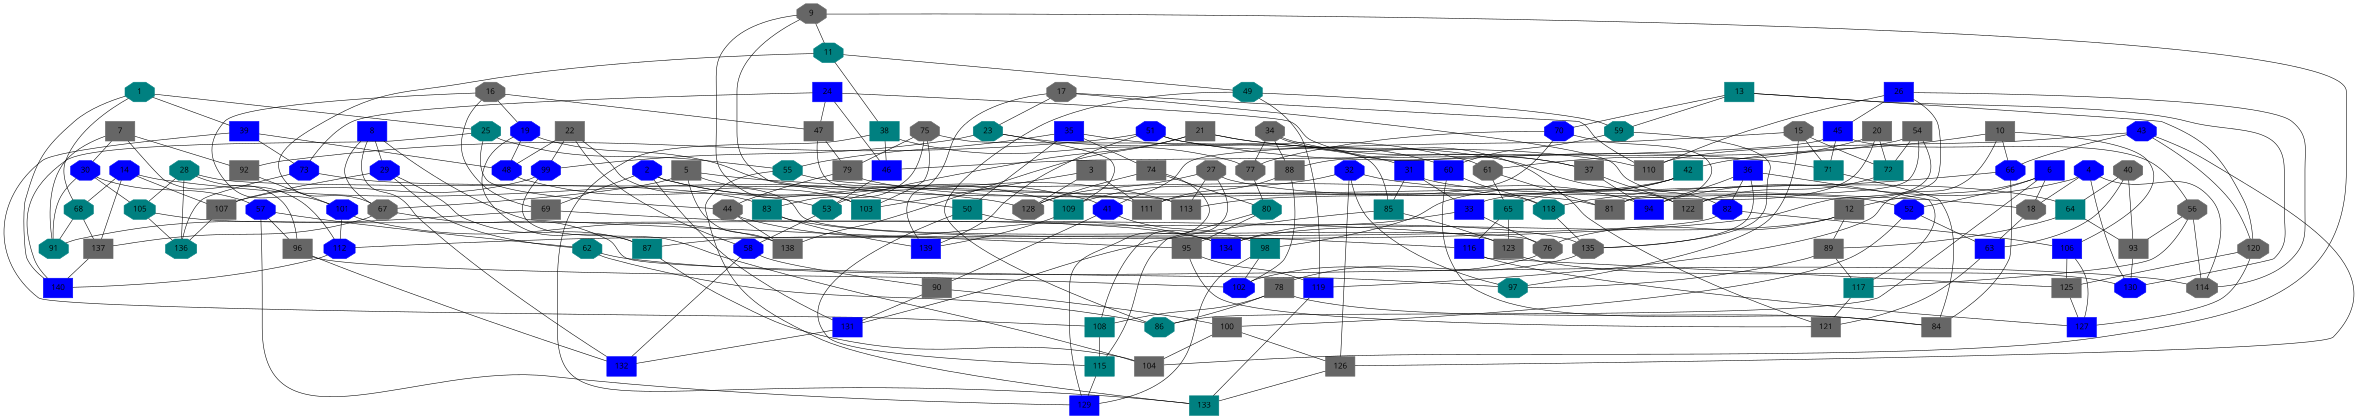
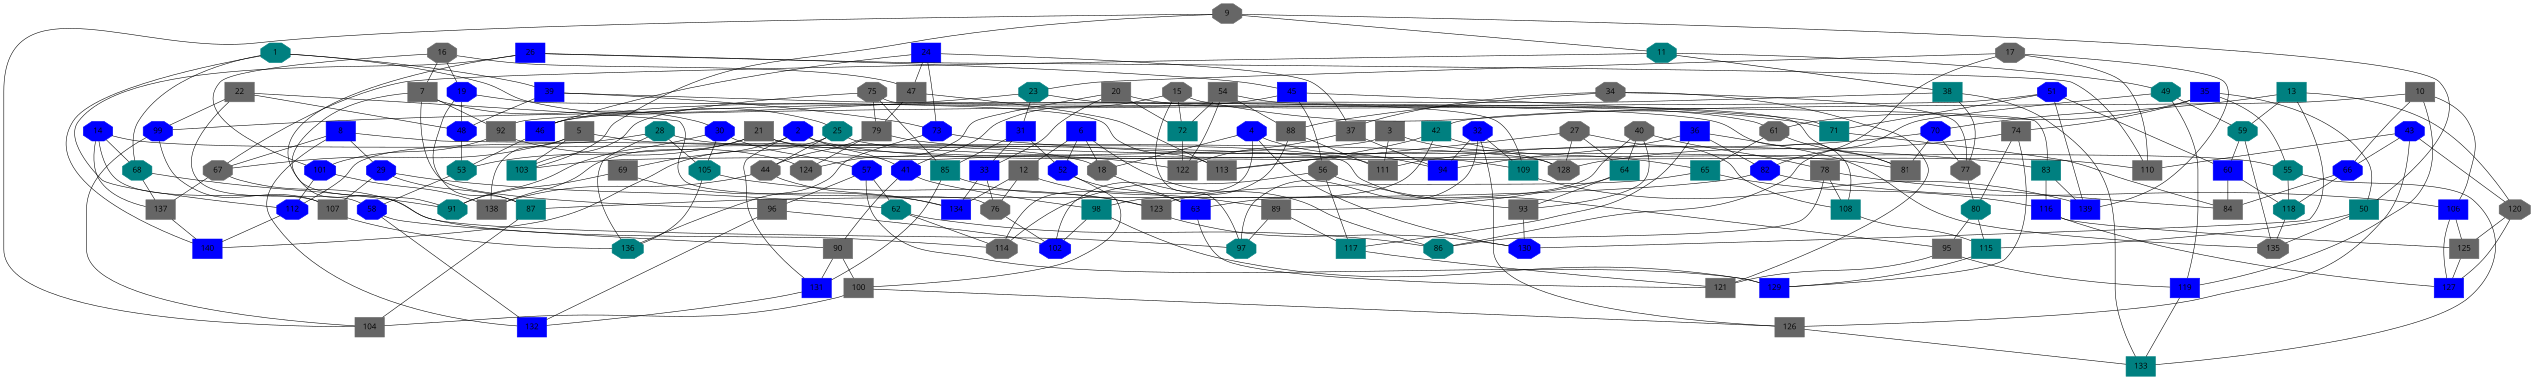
edge "16" -- "69": now "16" -- "7"
node "124": added
edge "135" -- "78": now "40" -- "78"
